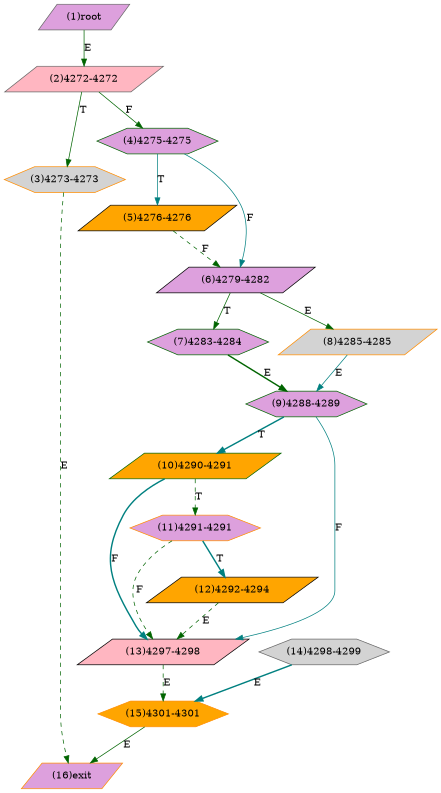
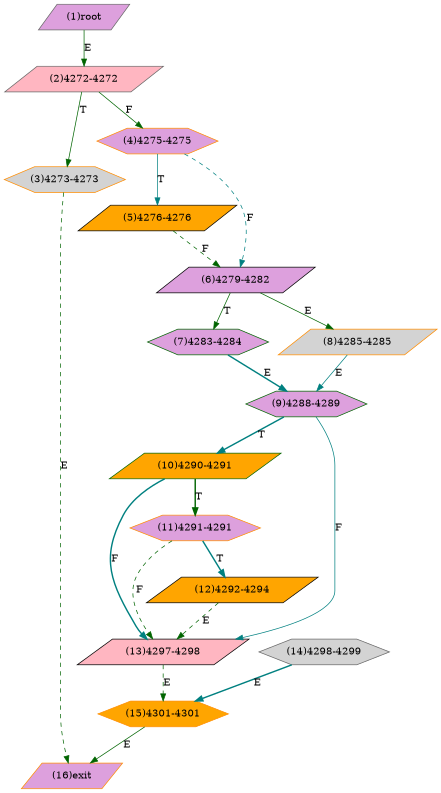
node "(4)4275-4275": color darkgreen -> darkorange
edge "(4)4275-4275" -> "(6)4279-4282": style solid -> dashed
edge "(7)4283-4284" -> "(9)4288-4289": color darkgreen -> teal
edge "(10)4290-4291" -> "(11)4291-4291": style dashed -> bold
